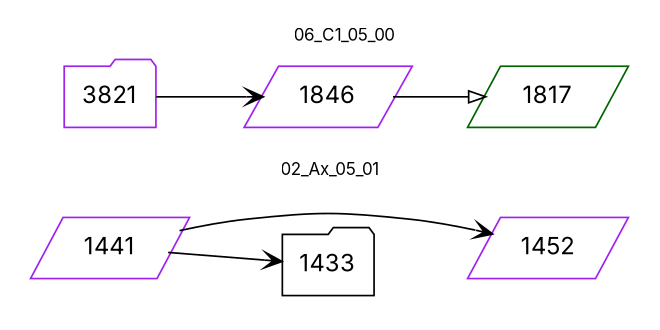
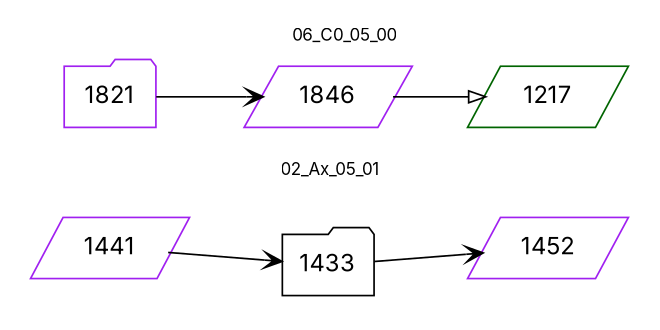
cluster "06_C1_05_00": label "06_C1_05_00" -> "06_C0_05_00"
node "3821": label "3821" -> "1821"
node "1817": label "1817" -> "1217"
edge "1441" -> "1452": now "1433" -> "1452"
